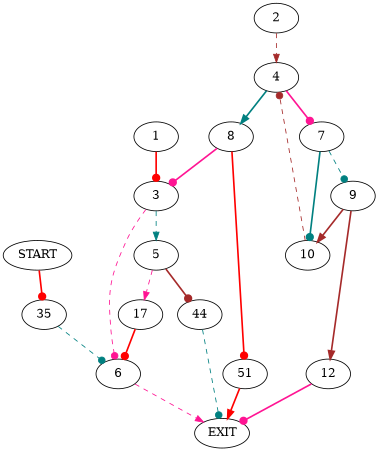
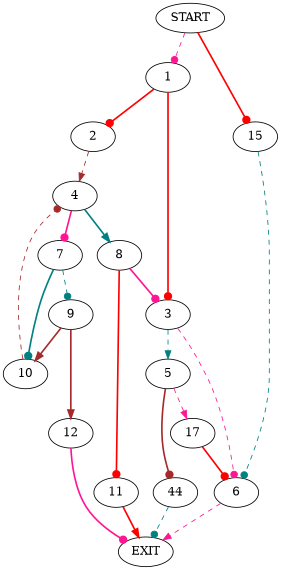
edge "START" -> "1": added
edge "1" -> "2": added
node "35": label "35" -> "15"
node "51": label "51" -> "11"
